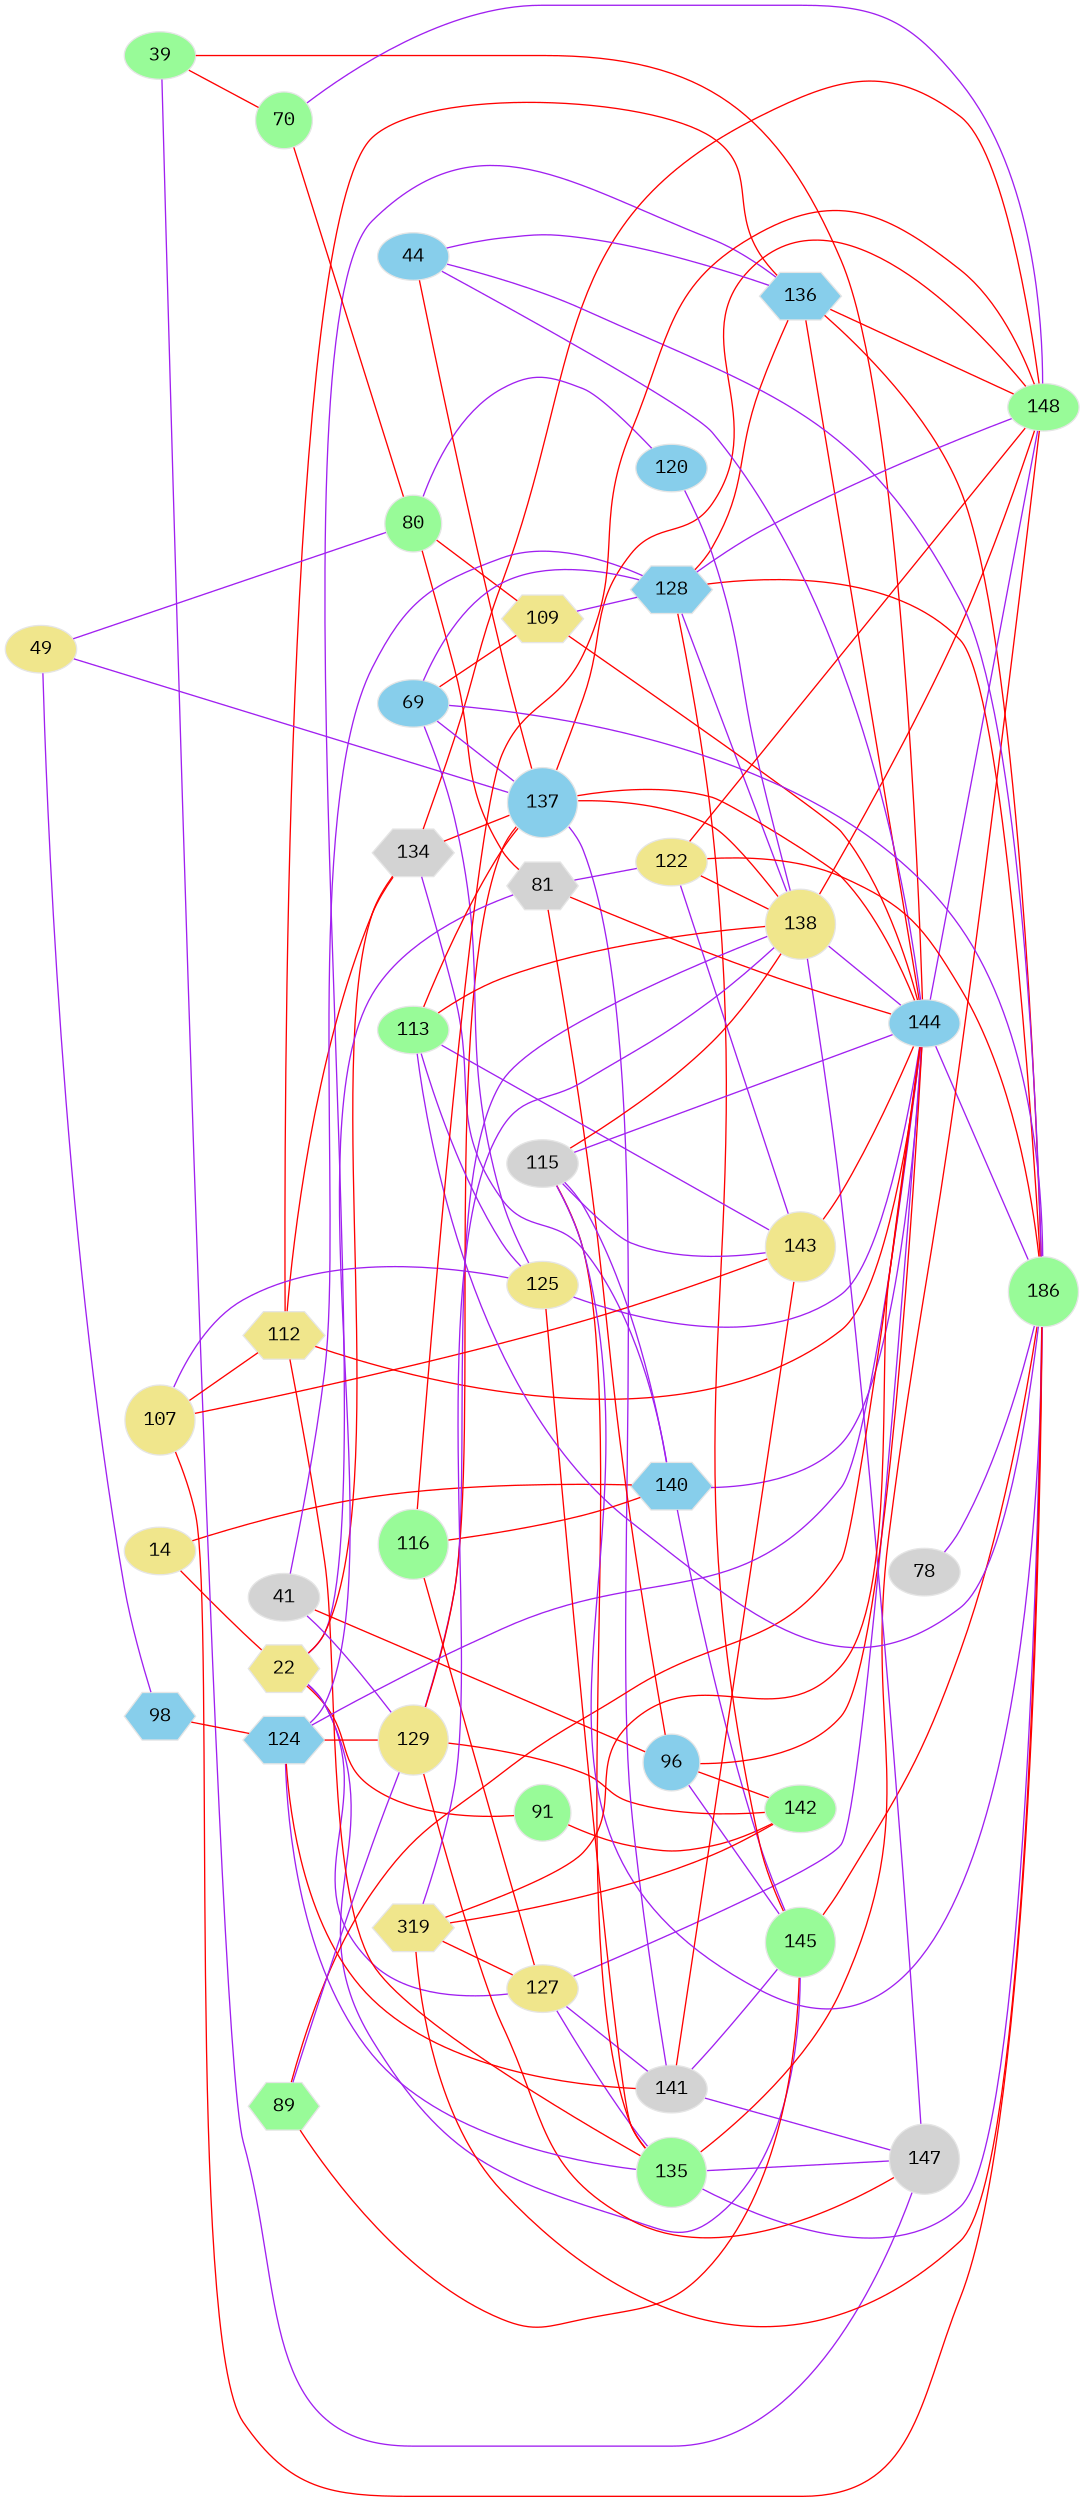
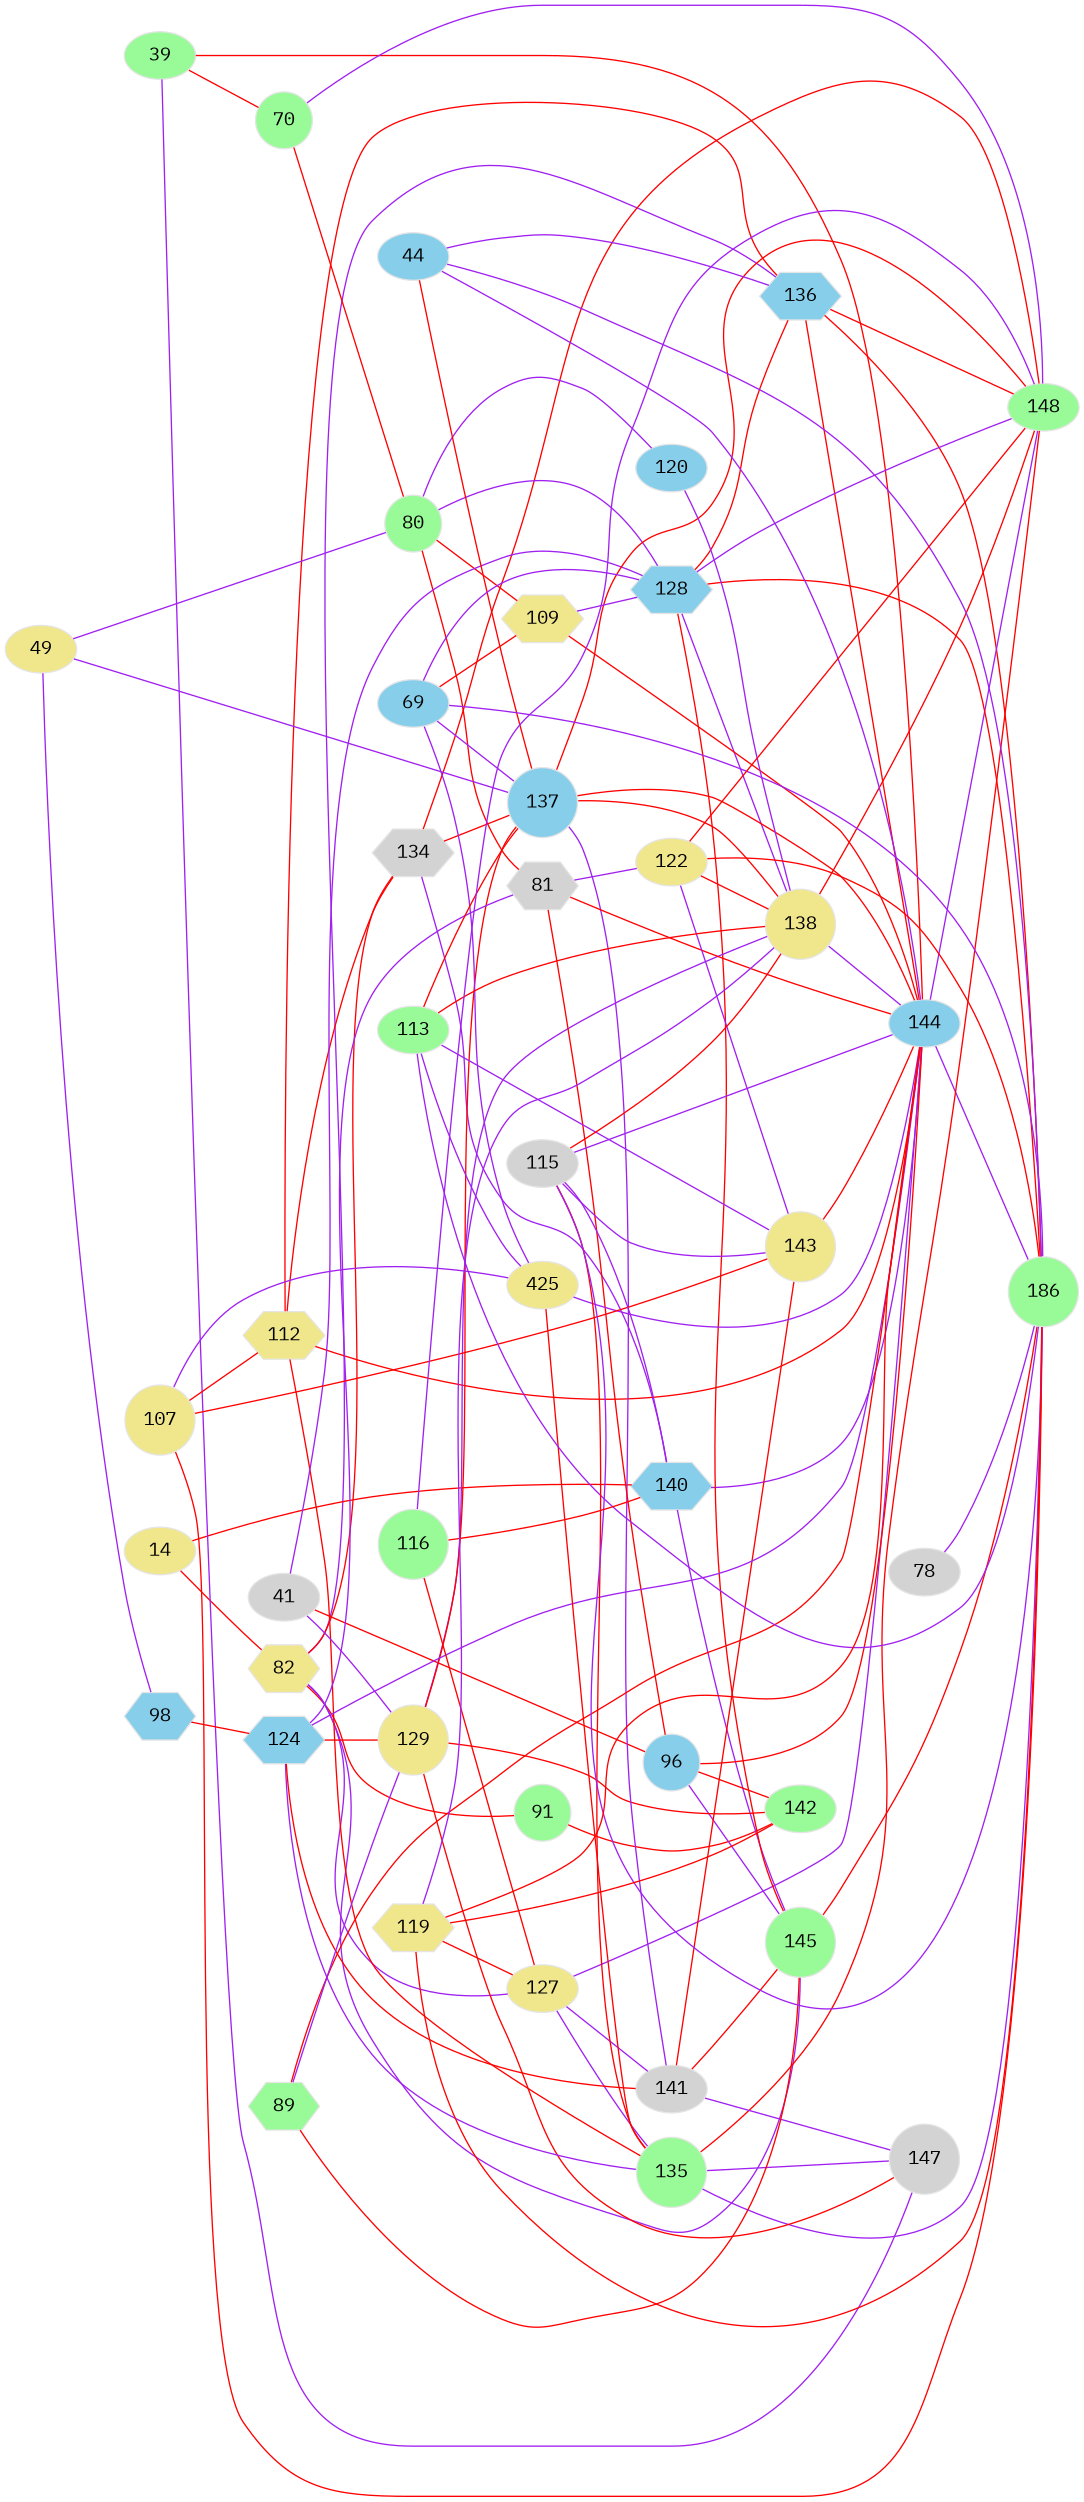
edge "80" -- "128": added
edge "148" -- "116": color red -> purple
node "125": label "125" -> "425"
edge "138" -- "147": removed
node "22": label "22" -> "82"
node "319": label "319" -> "119"
edge "145" -- "141": color purple -> red
